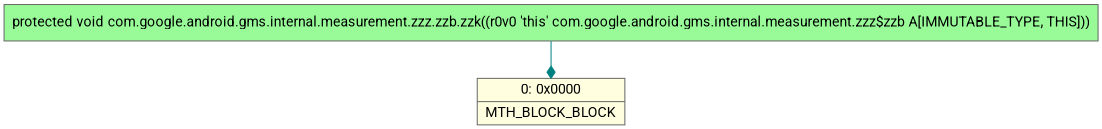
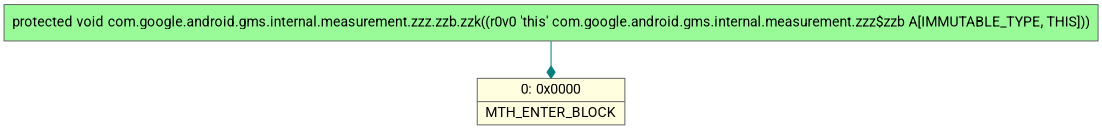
node "0: 0x0000": text "MTH_BLOCK_BLOCK" -> "MTH_ENTER_BLOCK"
